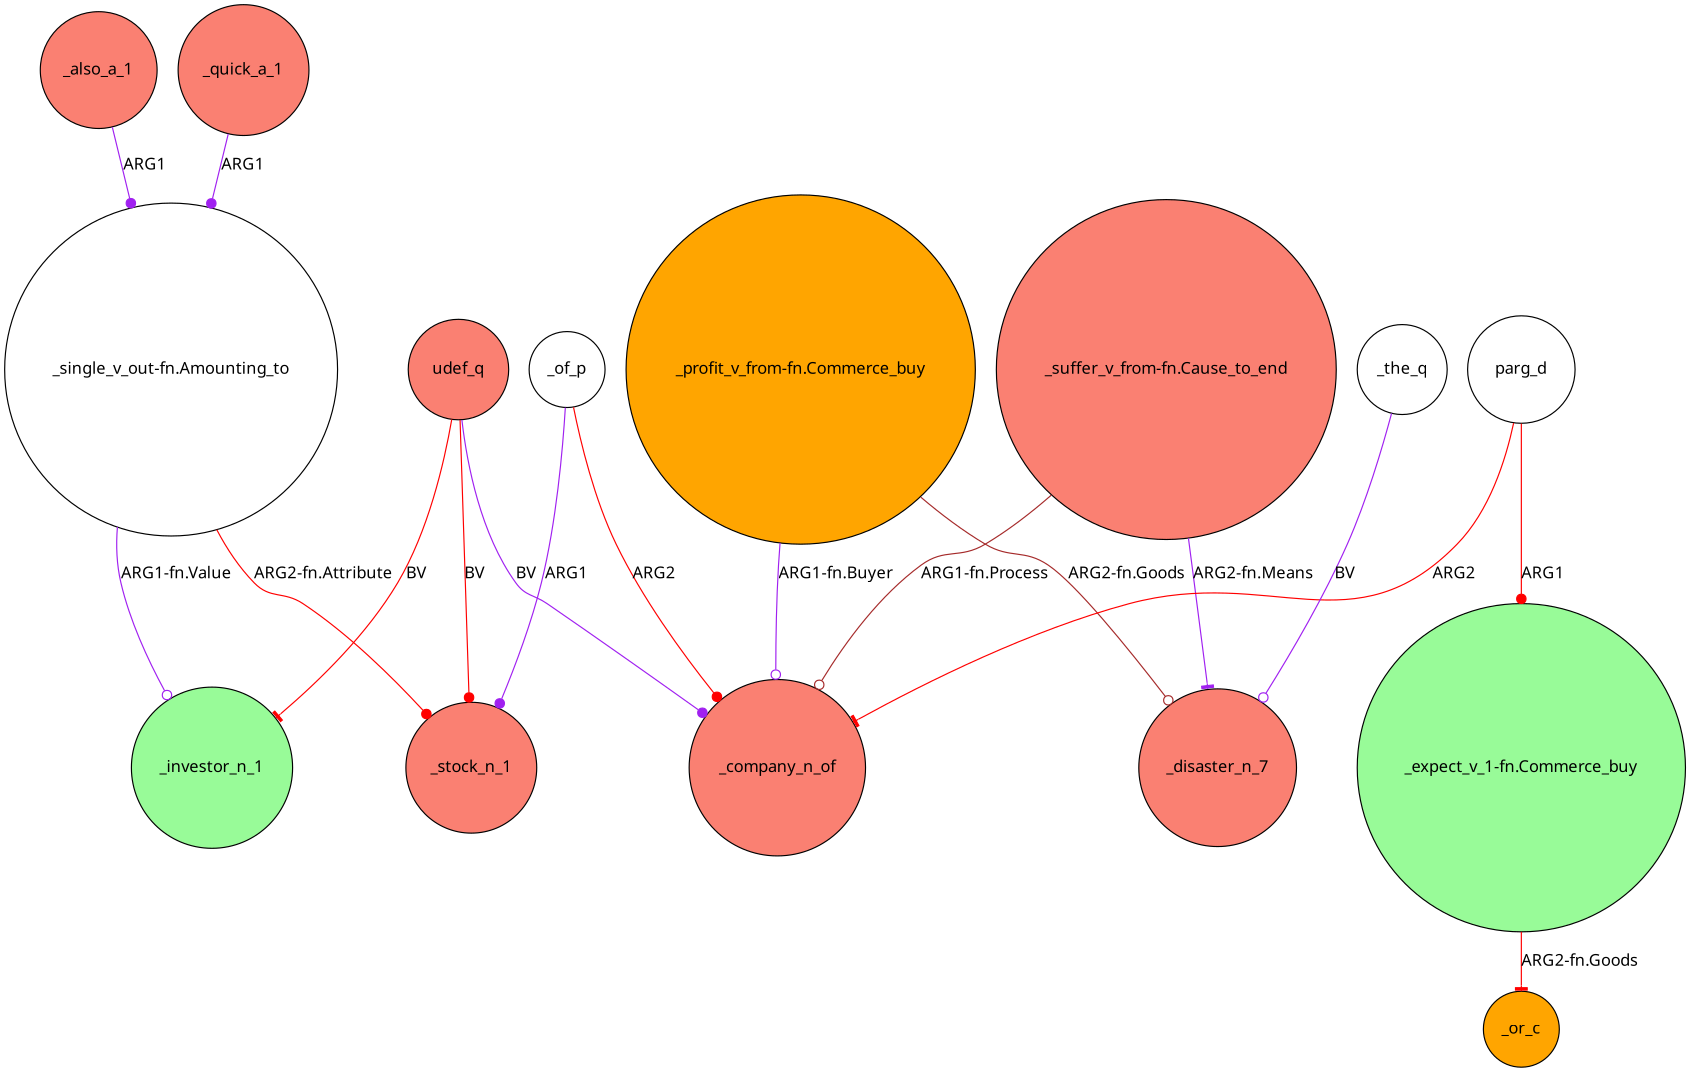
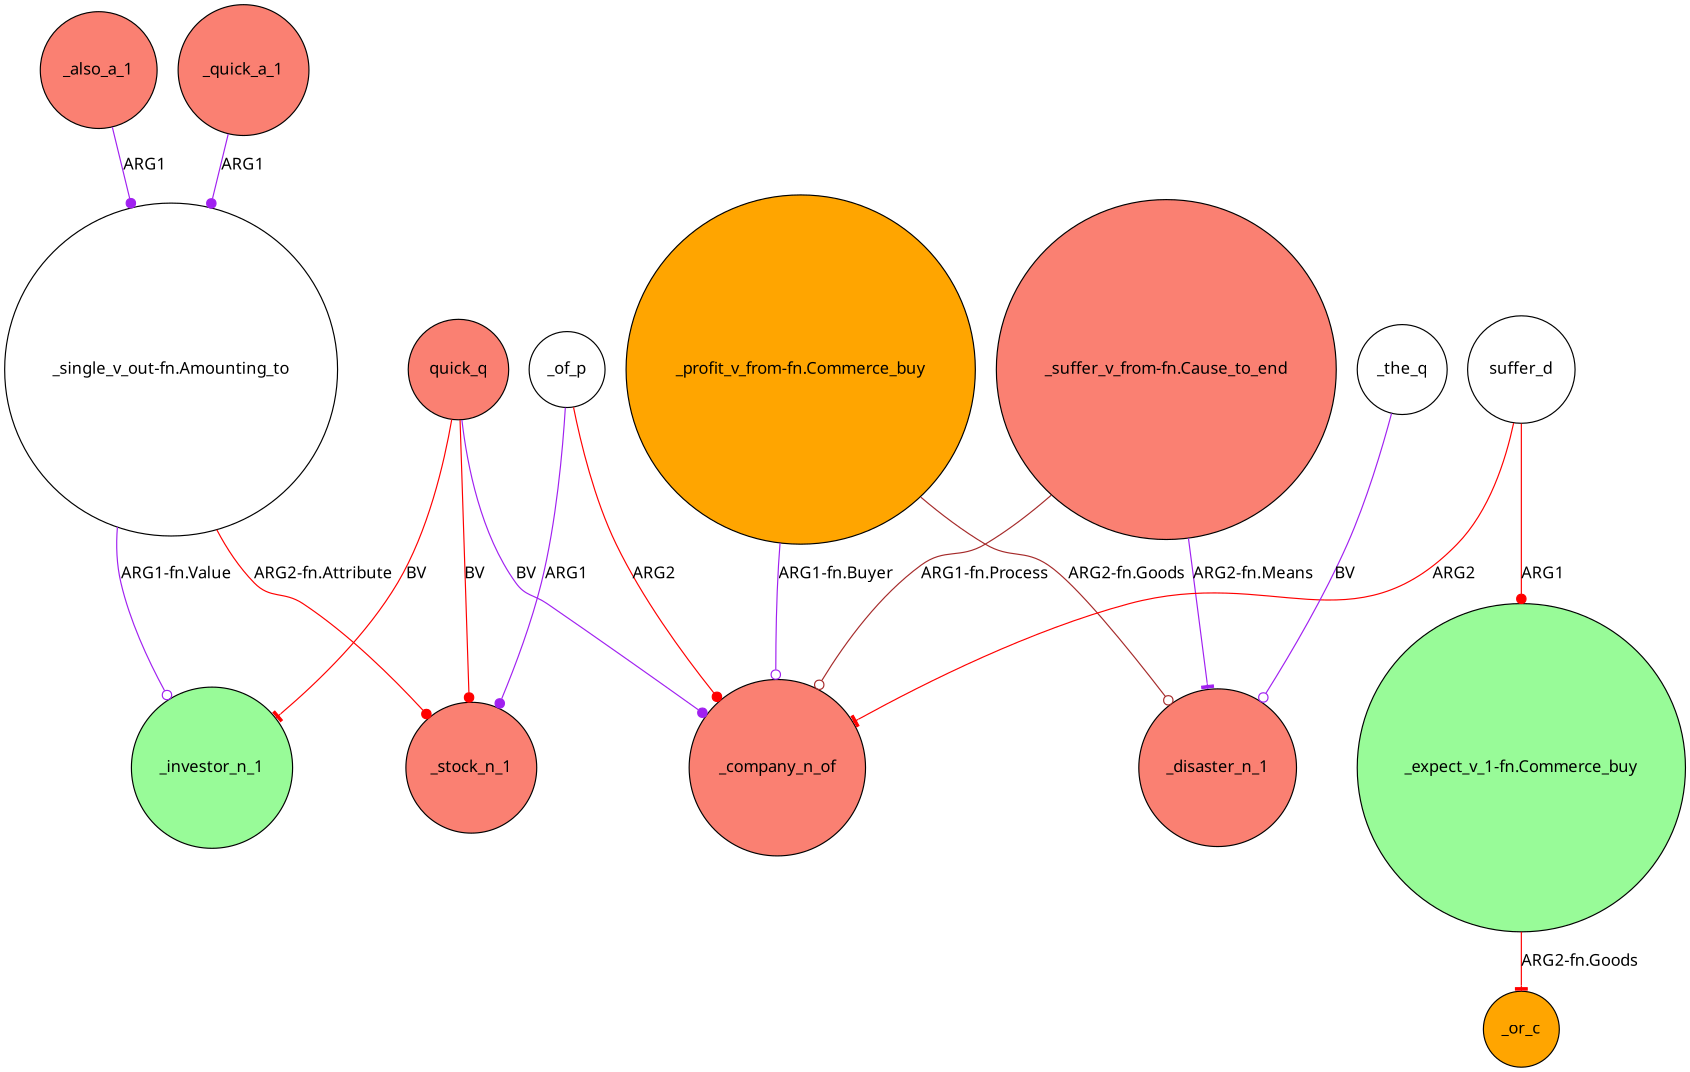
node "udef_q": label "udef_q" -> "quick_q"
node "parg_d": label "parg_d" -> "suffer_d"
node "_disaster_n_7": label "_disaster_n_7" -> "_disaster_n_1"
